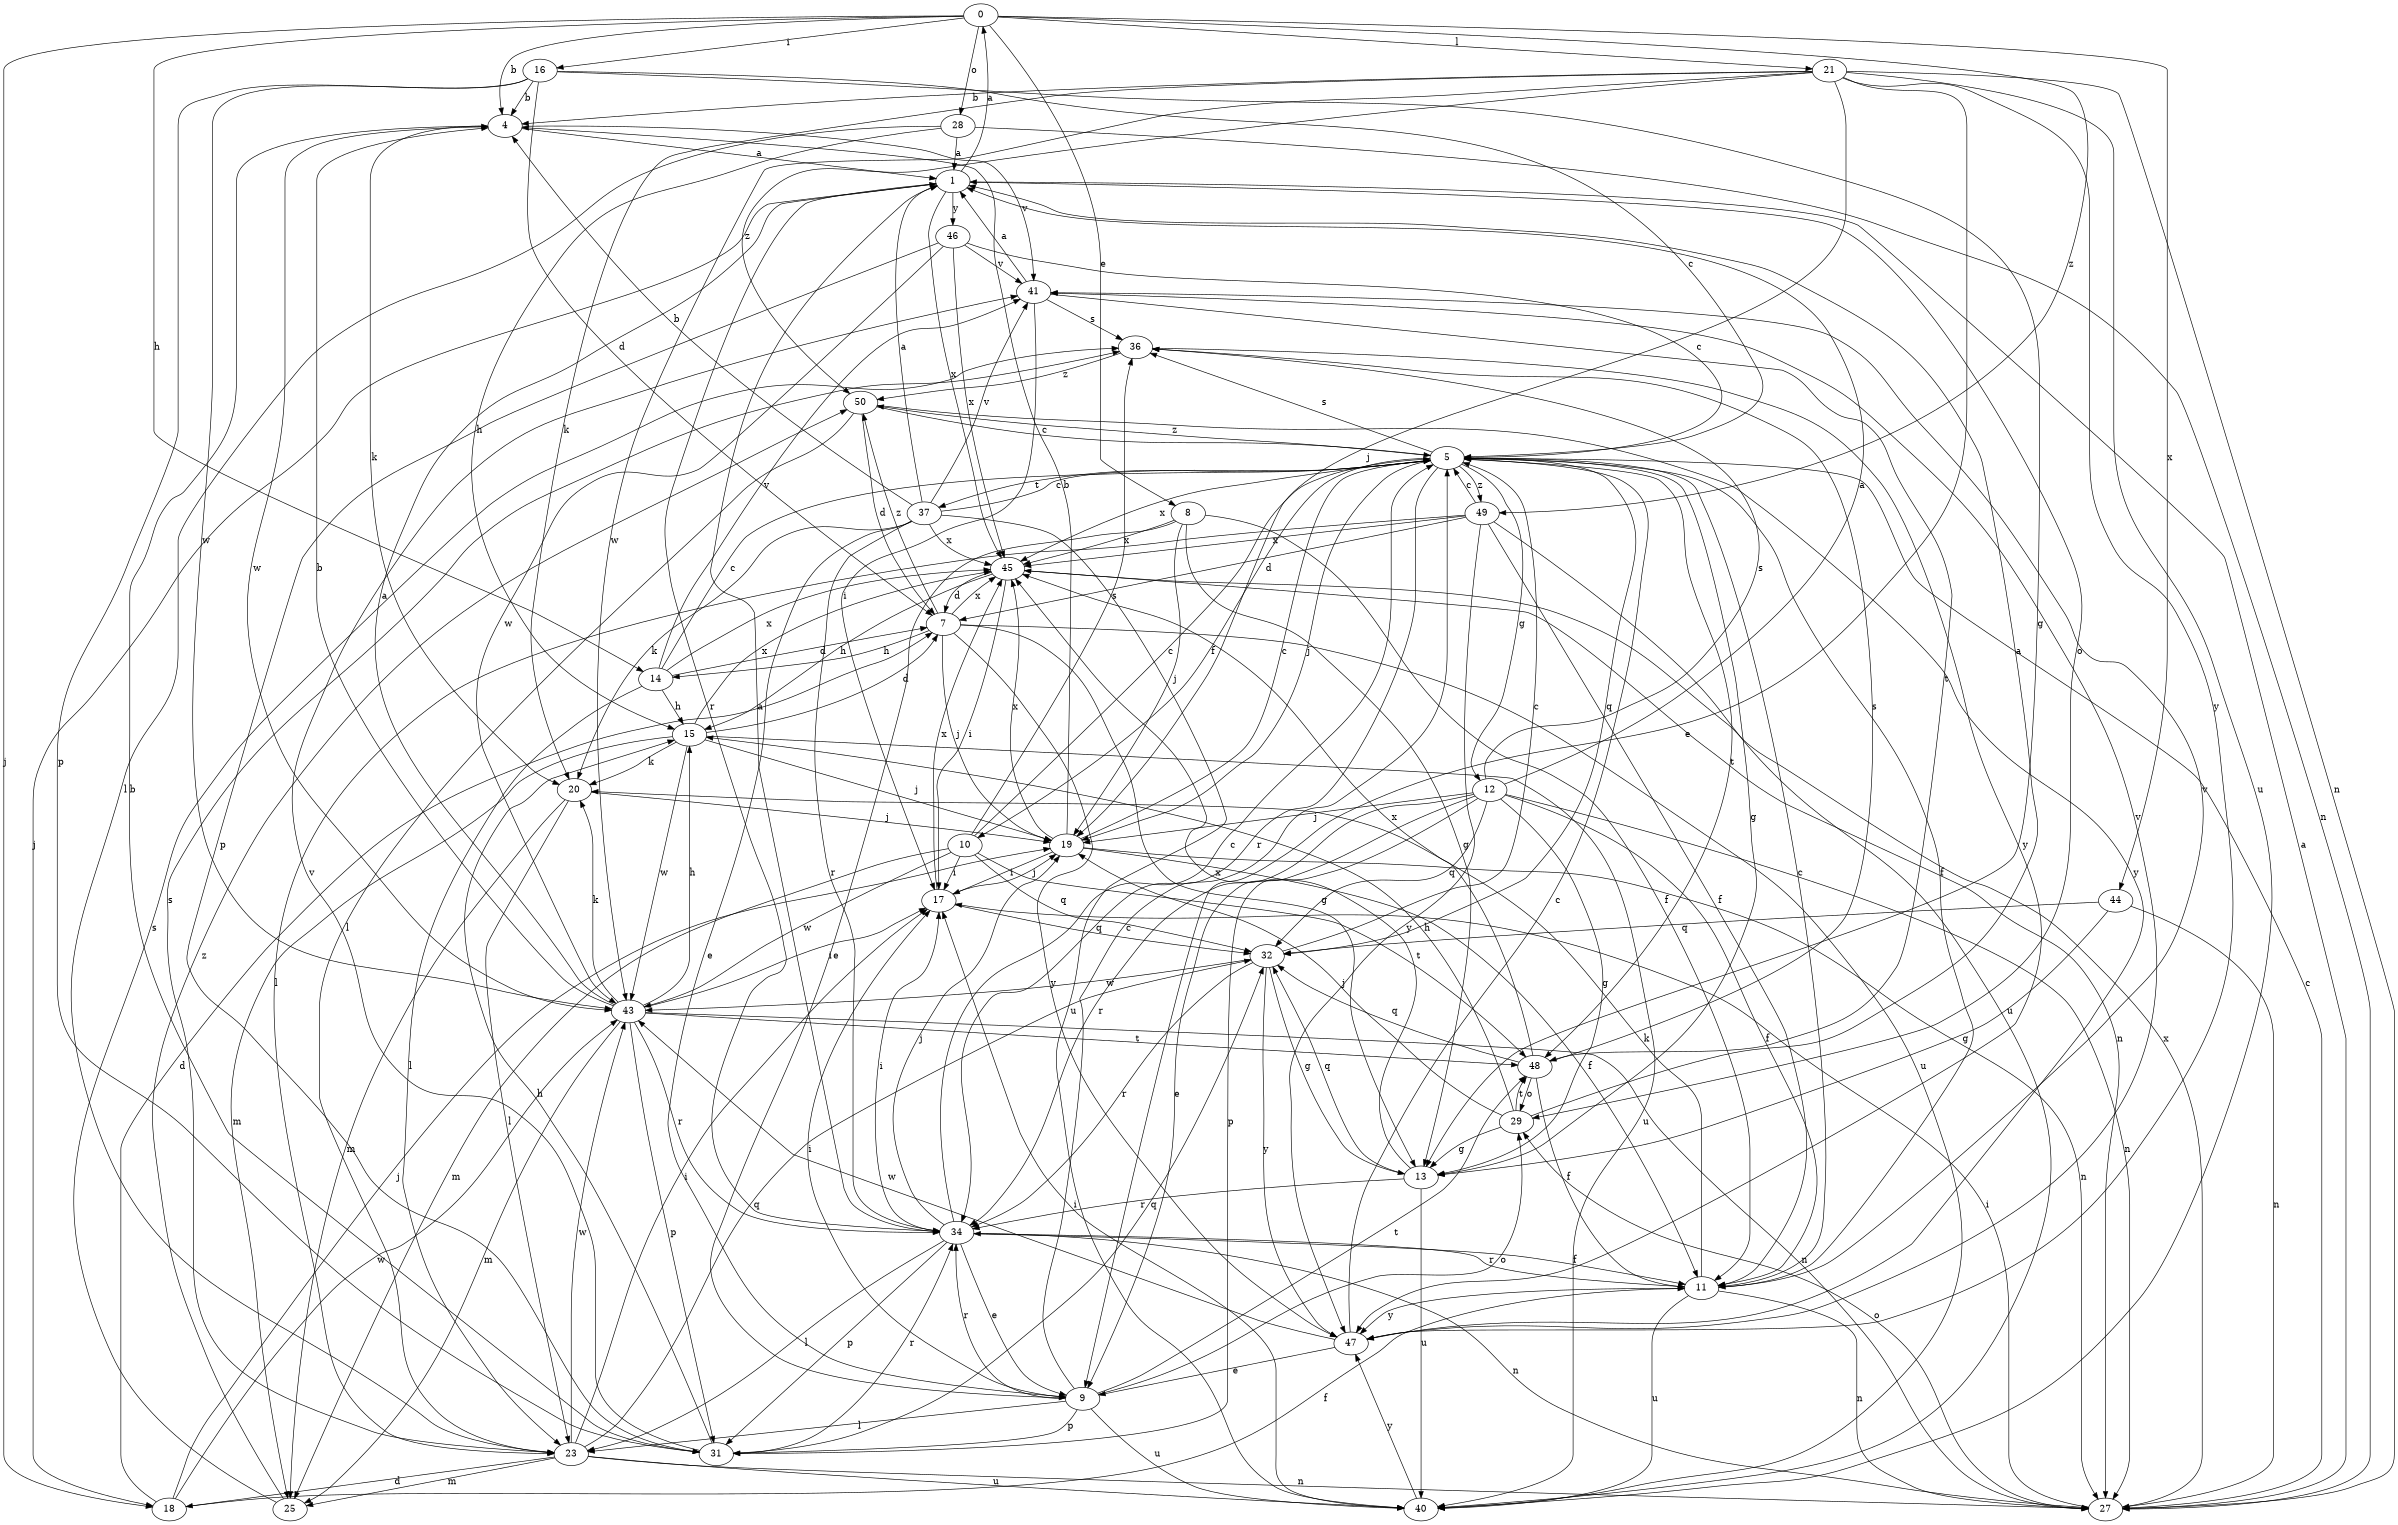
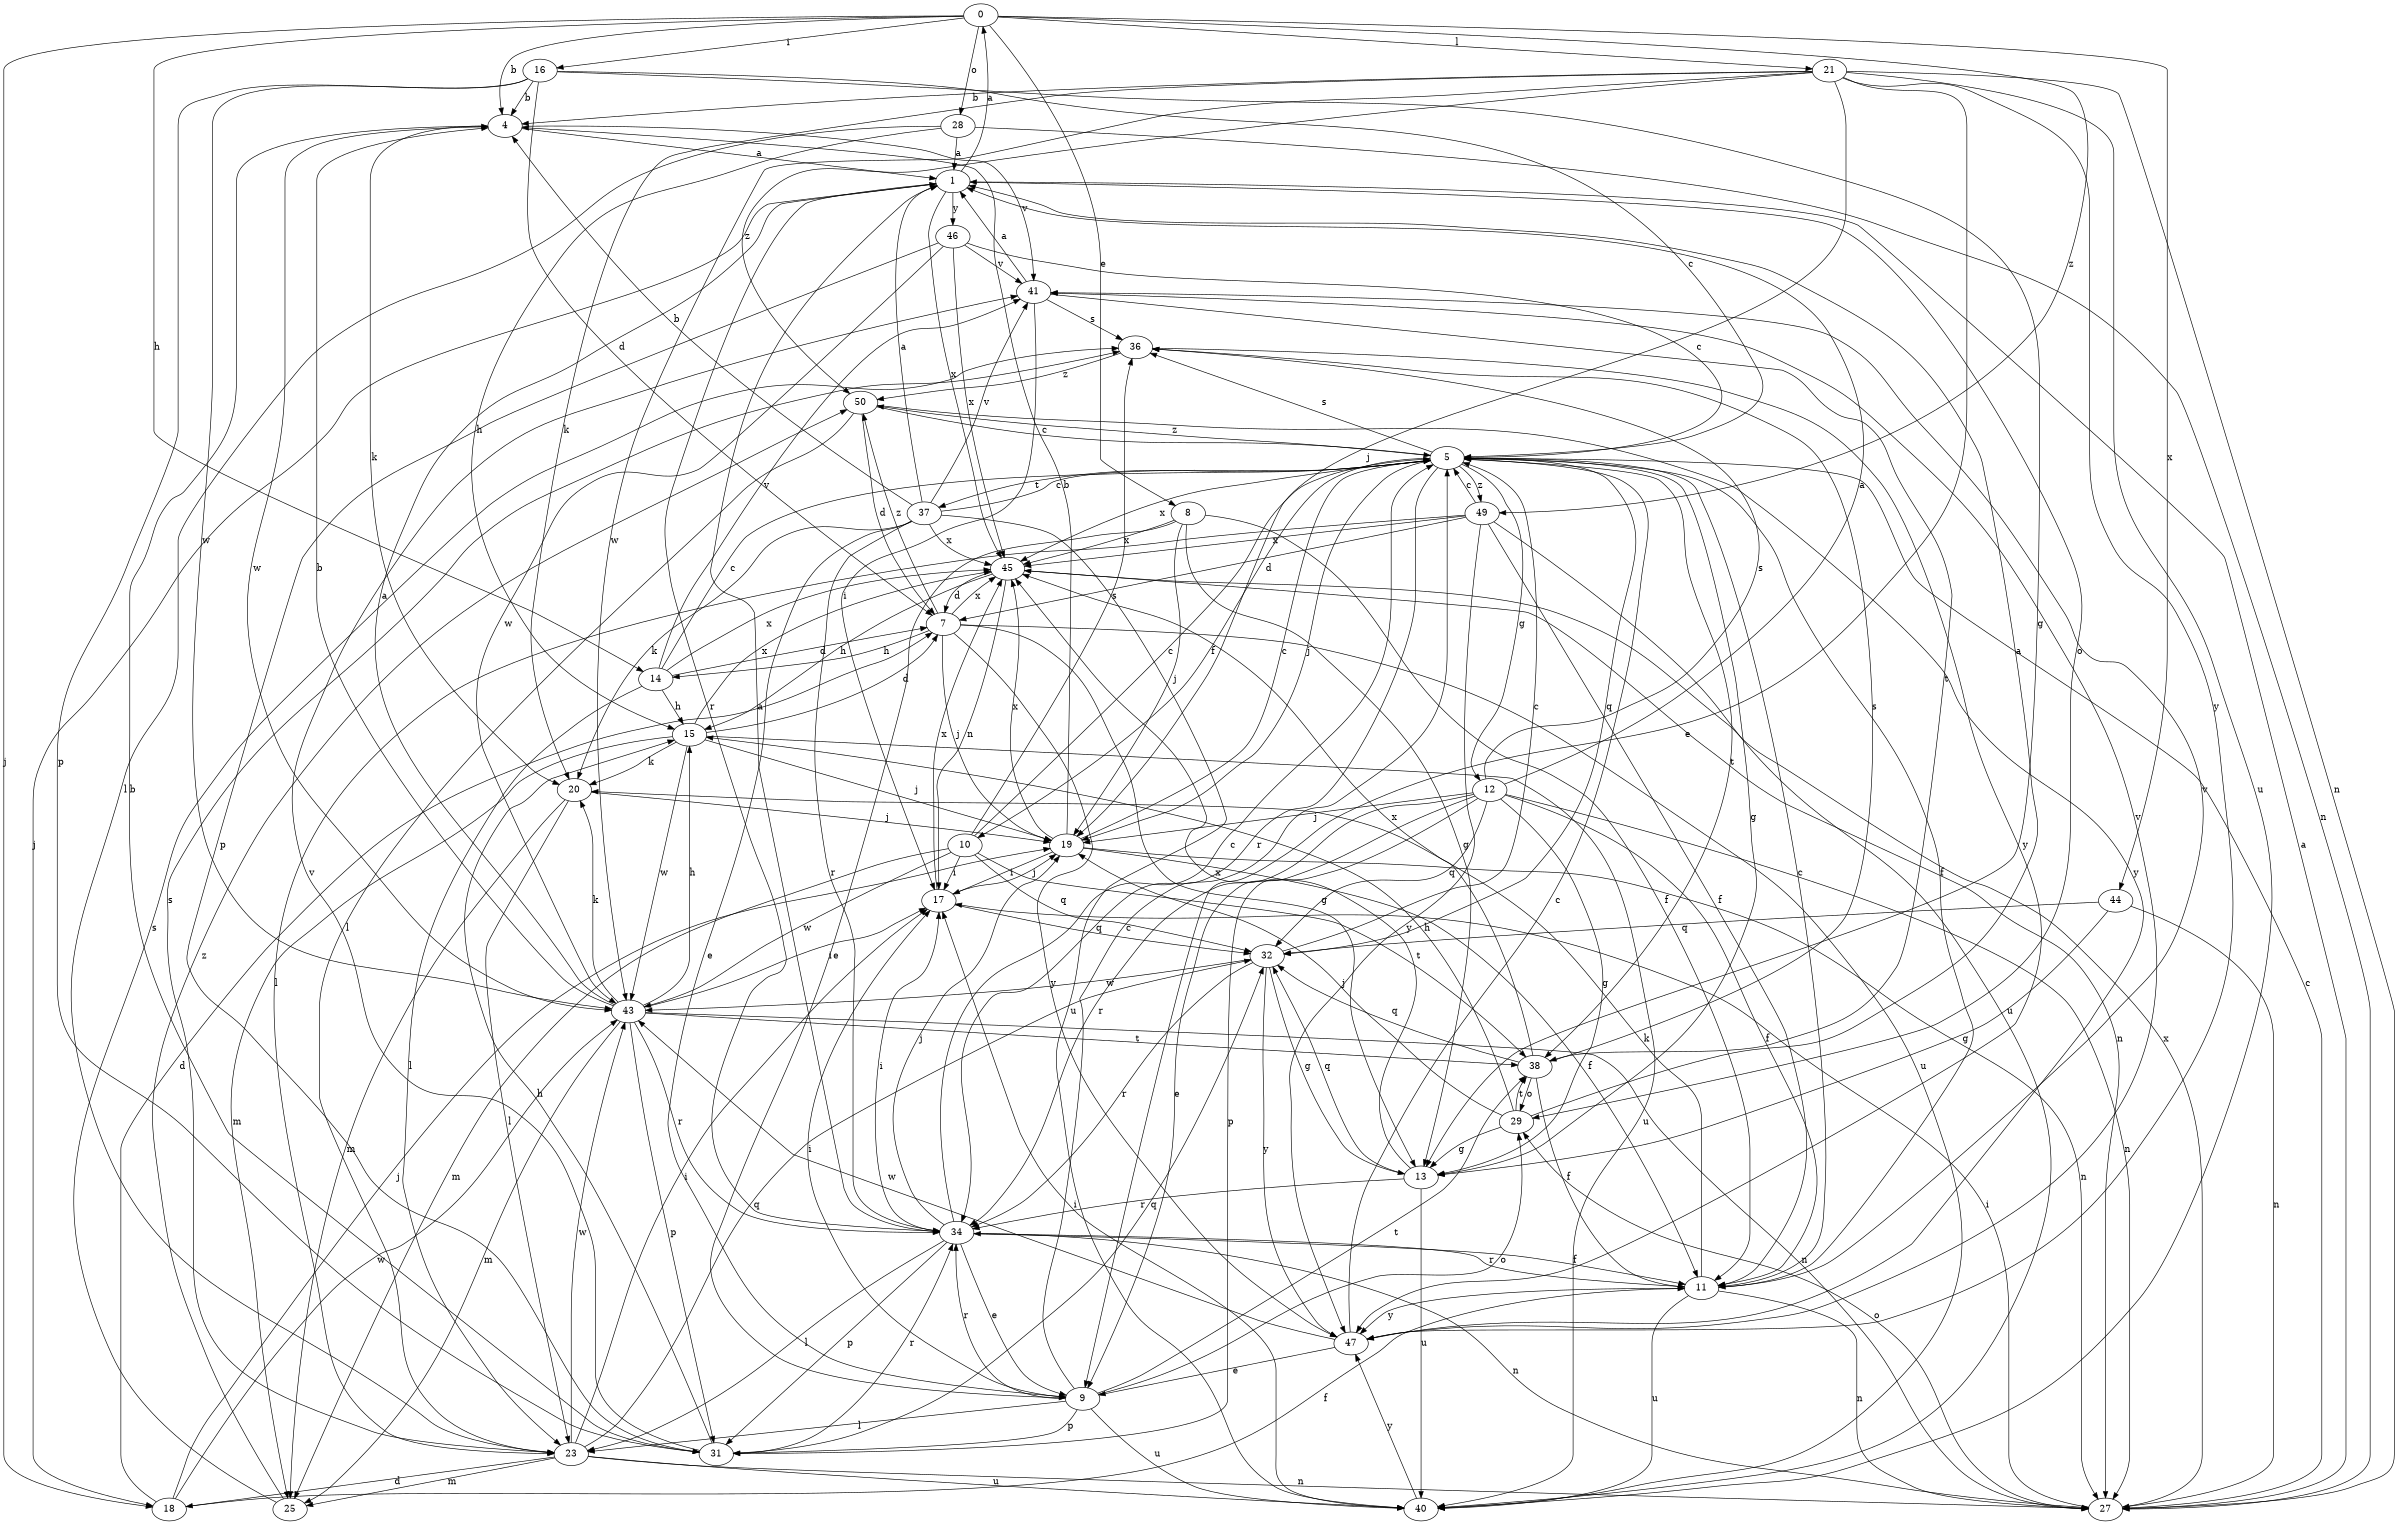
edge "45" -> "17": label "i" -> "n"
node "48": label "48" -> "38"
